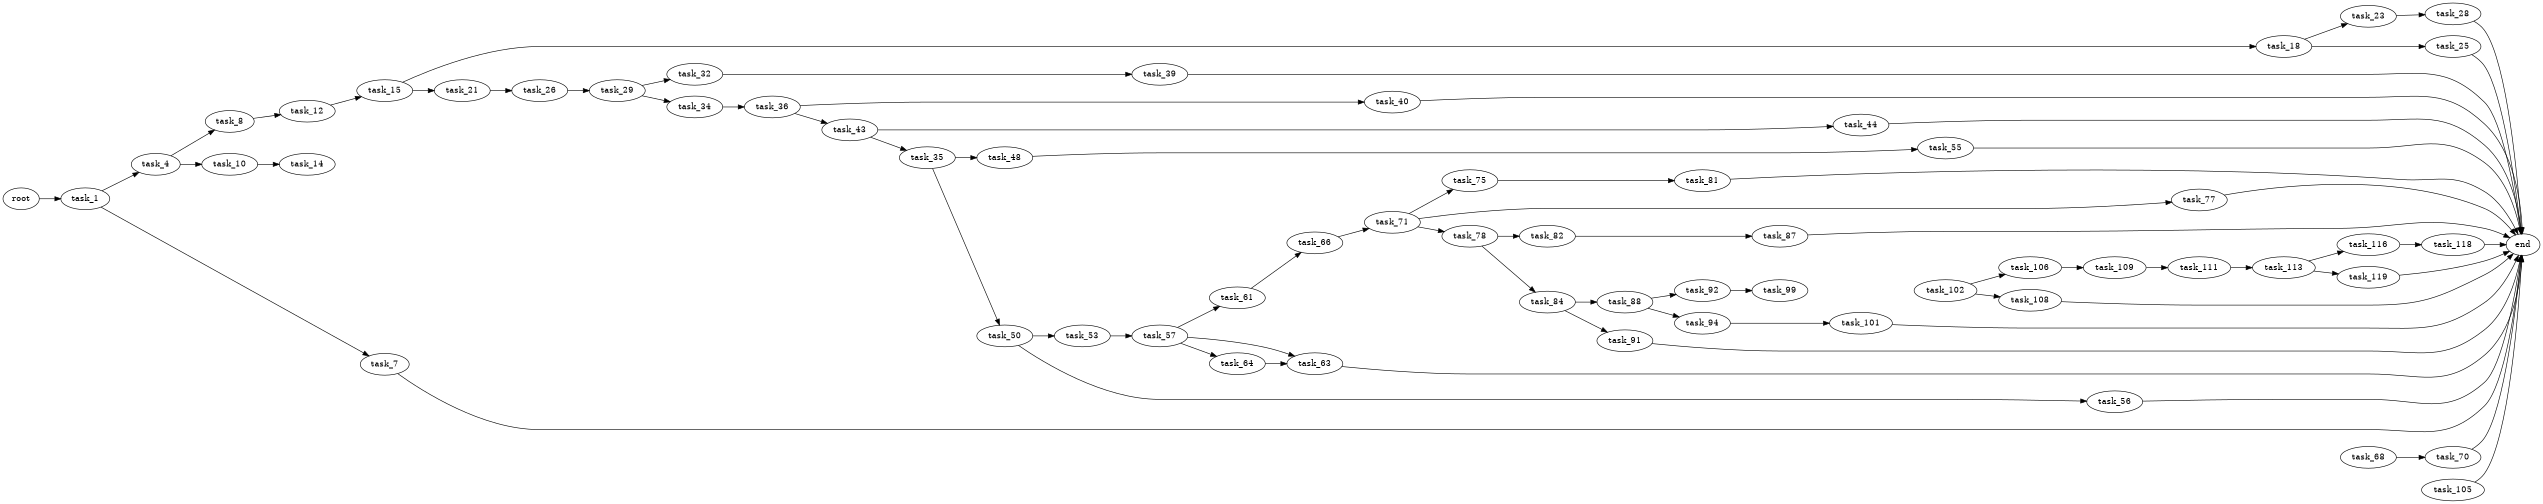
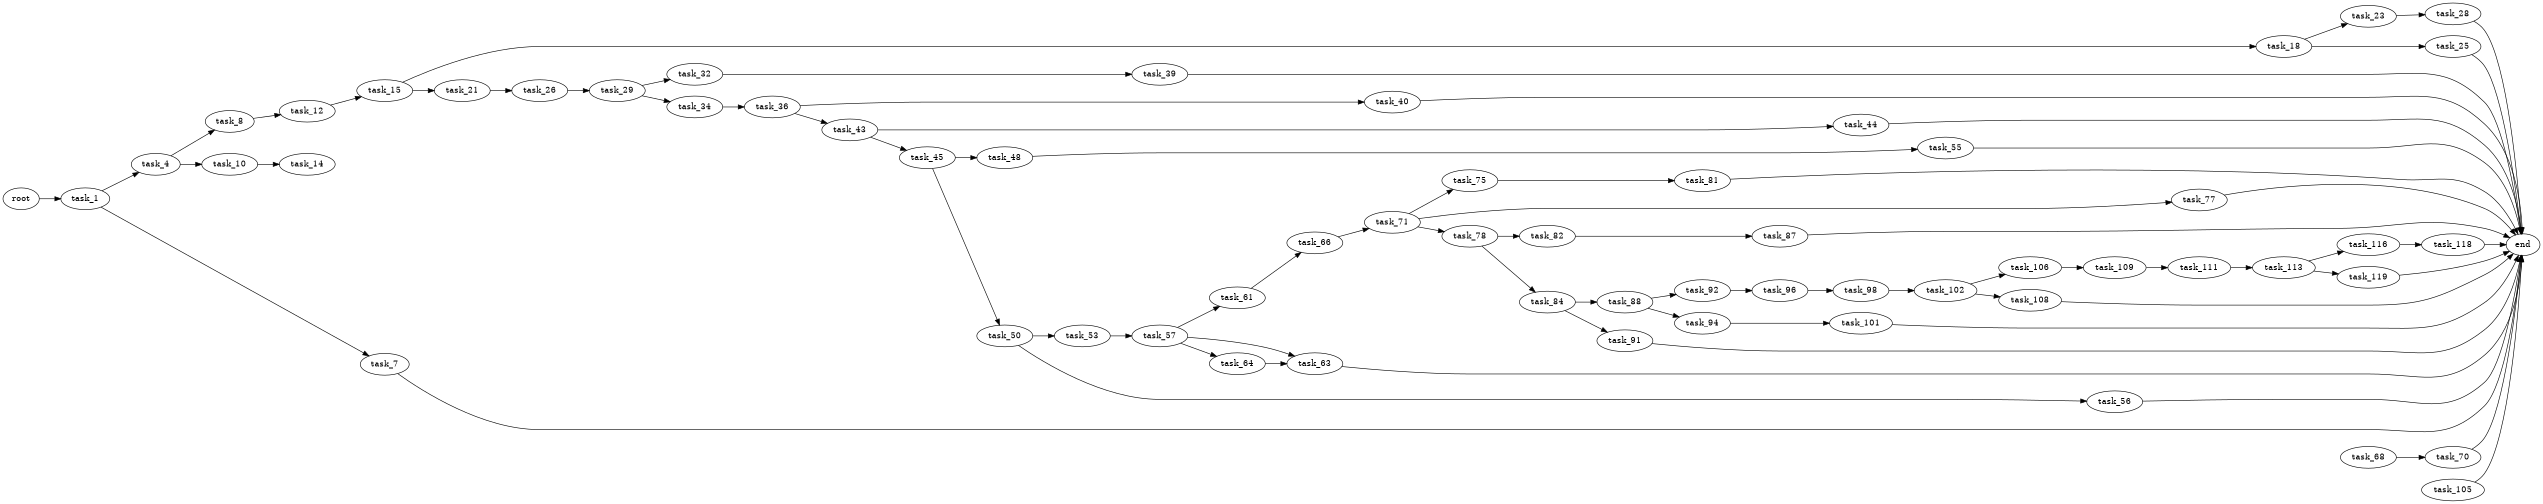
node "task_35": label "task_35" -> "task_45"
node "task_99": label "task_99" -> "task_96"
node "task_98": added
